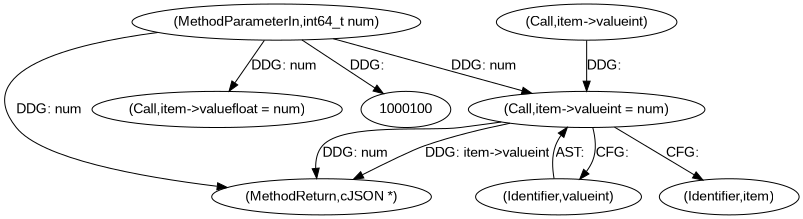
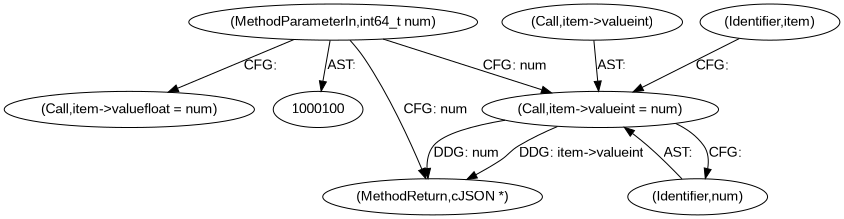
edge "(MethodParameterIn,int64_t num)" -> "(Call,item->valuefloat = num)": label "DDG: num" -> "CFG: "
edge "(MethodParameterIn,int64_t num)" -> "1000100": label "DDG: " -> "AST: "
edge "(MethodParameterIn,int64_t num)" -> "(Call,item->valueint = num)": label "DDG: num" -> "CFG: num"
edge "(Call,item->valueint)" -> "(Call,item->valueint = num)": label "DDG: " -> "AST: "
edge "(MethodParameterIn,int64_t num)" -> "(MethodReturn,cJSON *)": label "DDG: num" -> "CFG: num"
edge "(Call,item->valueint = num)" -> "(Identifier,item)": reversed
node "(Identifier,valueint)": label "(Identifier,valueint)" -> "(Identifier,num)"
